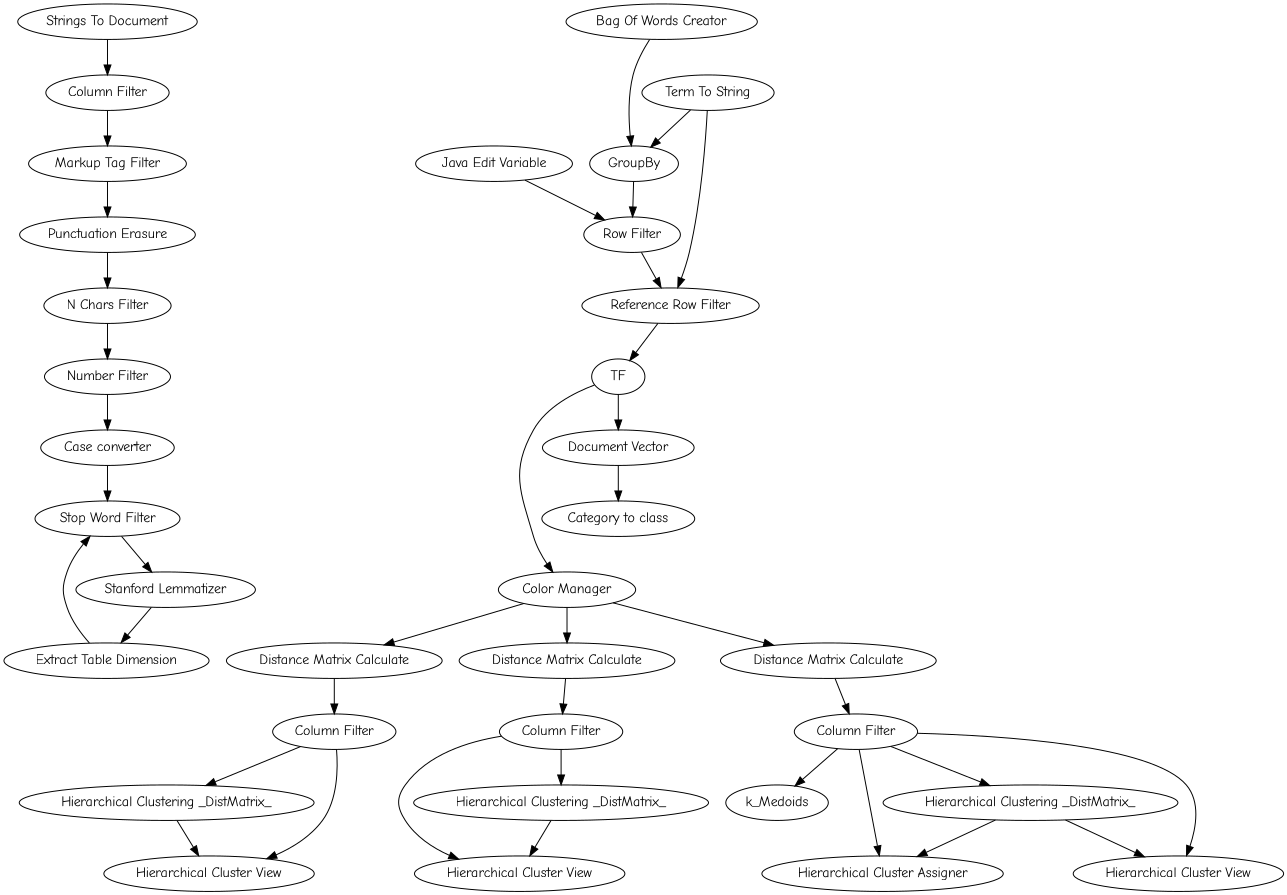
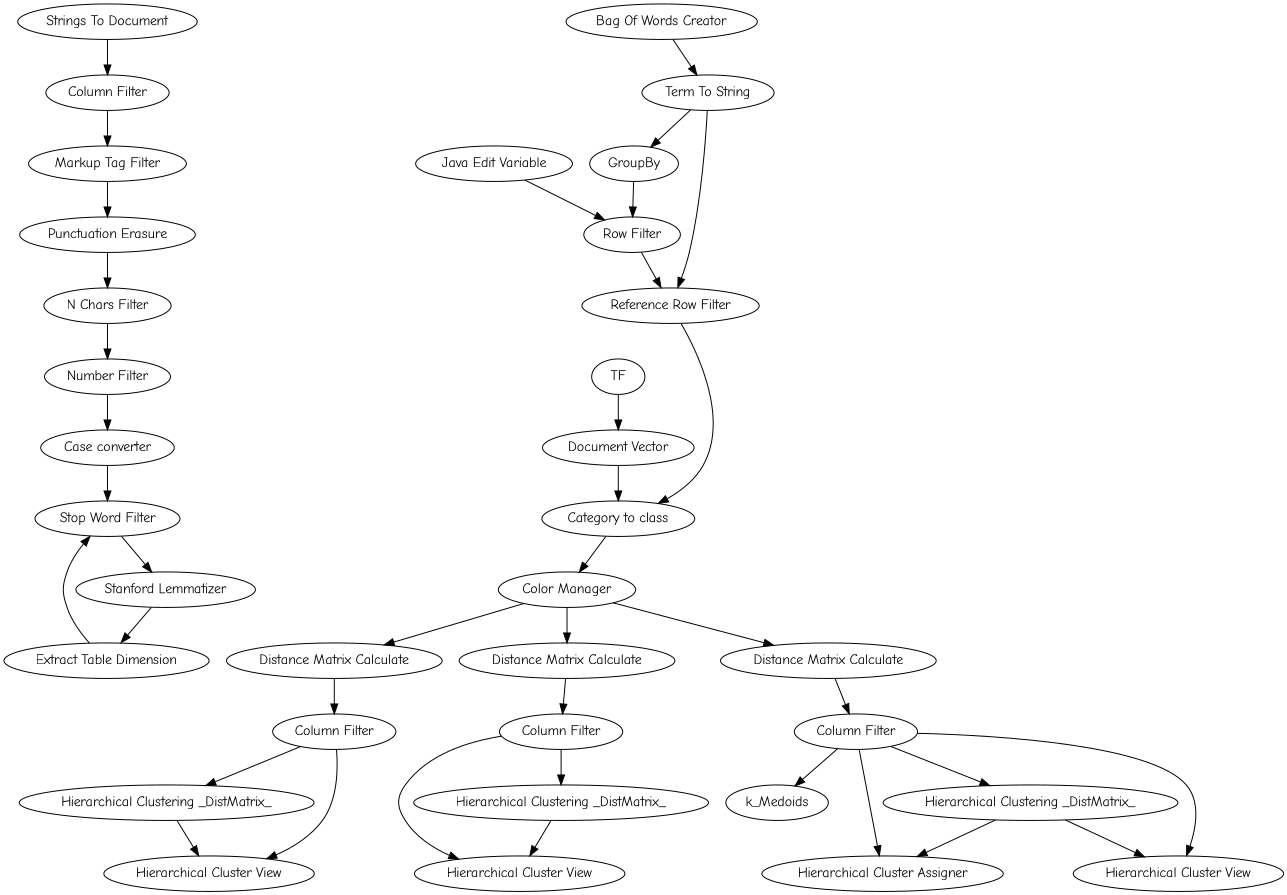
edge "Bag Of Words Creator" -> "GroupBy": now "Bag Of Words Creator" -> "Term To String"
edge "Reference Row Filter" -> "TF": now "Reference Row Filter" -> "Category to class"
edge "TF" -> "Color Manager": now "Category to class" -> "Color Manager"
